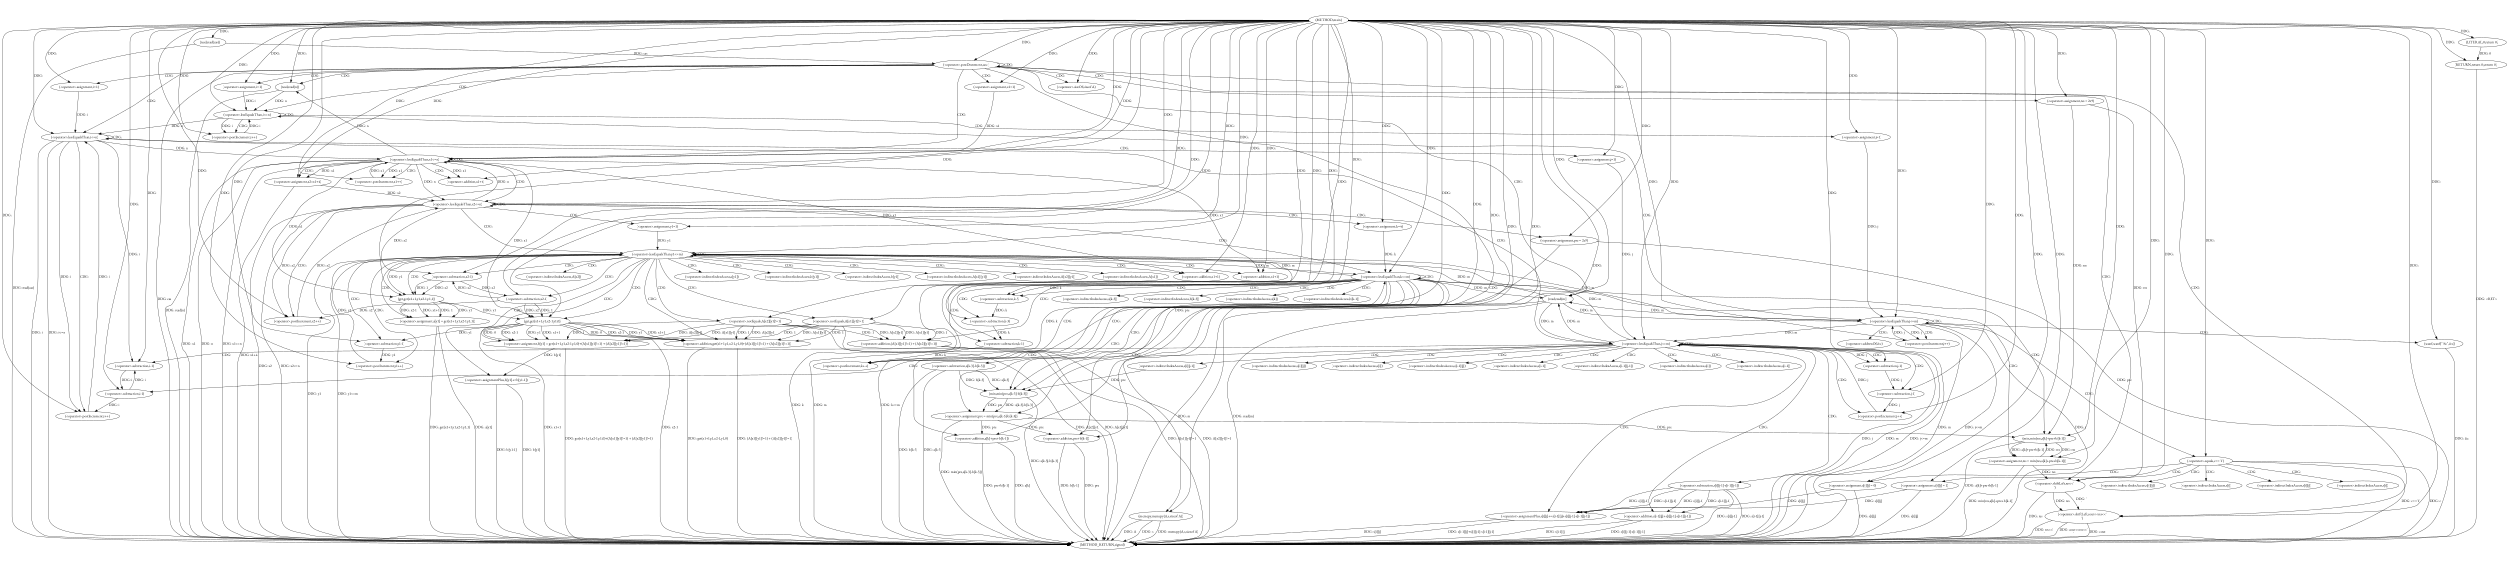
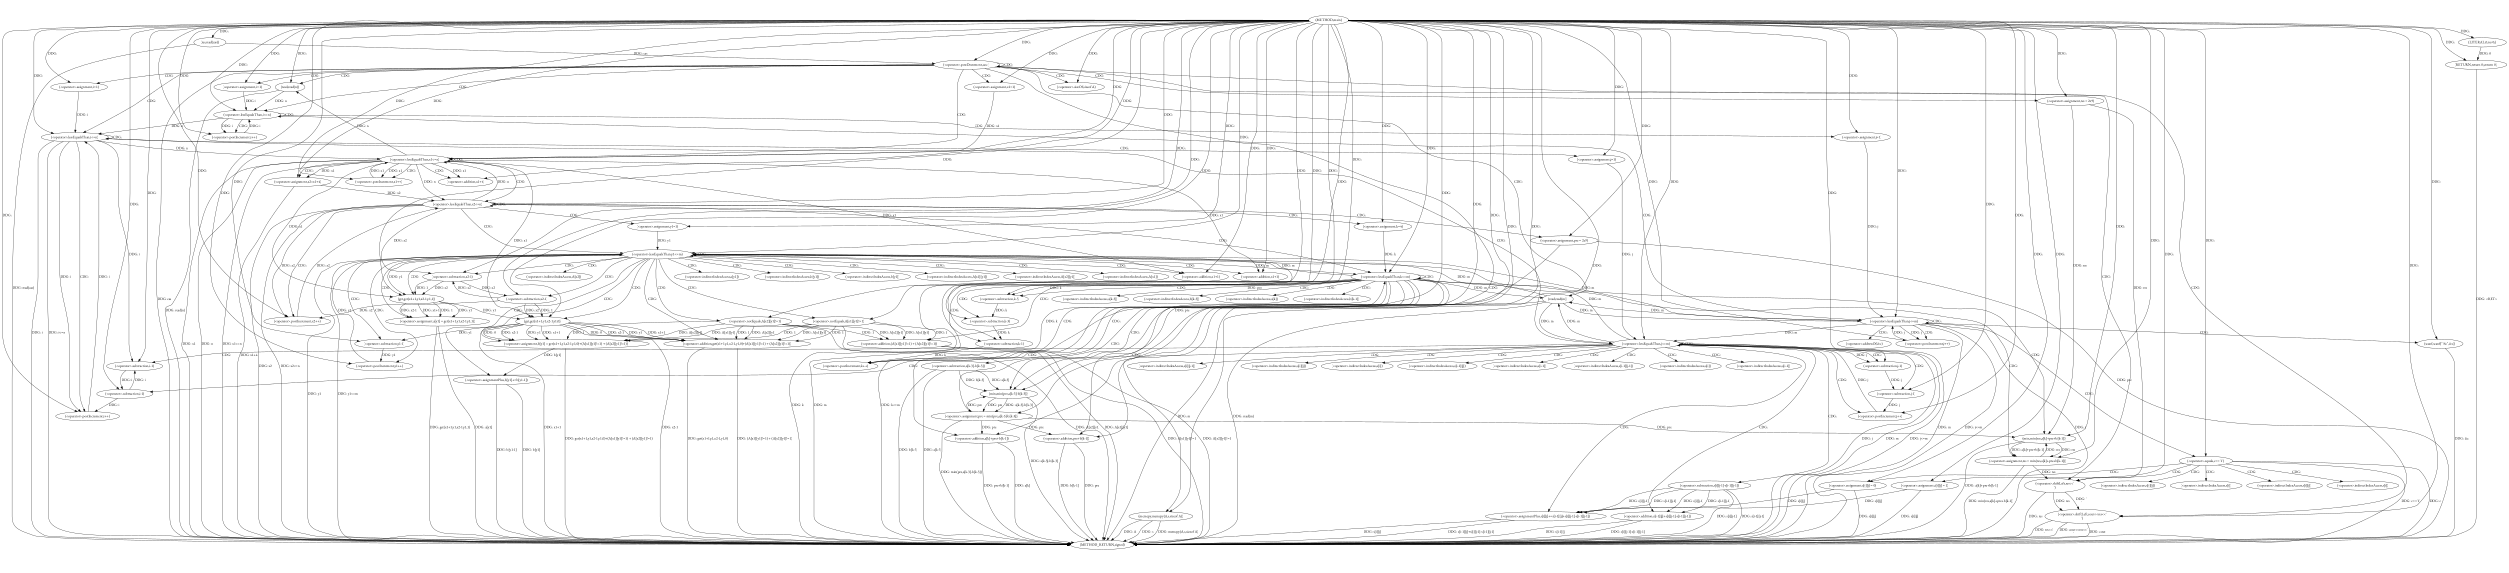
node "(read,read(cas))": label "(read,read(cas))" -> "(res,read(cas))"
node "(LITERAL,0,return 0;)": label "(LITERAL,0,return 0;)" -> "(LITERAL,0,res 0;)"
edge "(METHOD,main)" -> "(read,read(m))": removed, label "DDG:"
edge "(<operator>.lessEqualsThan,k<=m)" -> "(<operator>.indirectIndexAccess,a[k-3])": label "CDG: " -> "DDG: pre"
edge "(<operator>.indirectIndexAccess,s[i][j-1])" -> "(min,min(pre,a[k-3]-b[k-3]))": now "(<operator>.assignment,pre = min(pre,a[k-3]-b[k-3]))" -> "(min,min(pre,a[k-3]-b[k-3]))"
